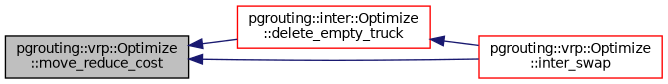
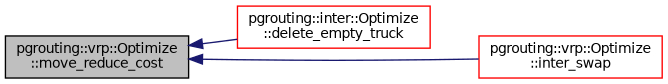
edge "pgrouting::vrp::Optimize ::inter_swap" -> "pgrouting::inter::Optimize ::delete_empty_truck": removed
